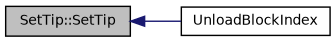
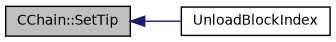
node "SetTip::SetTip": label "SetTip::SetTip" -> "CChain::SetTip"
